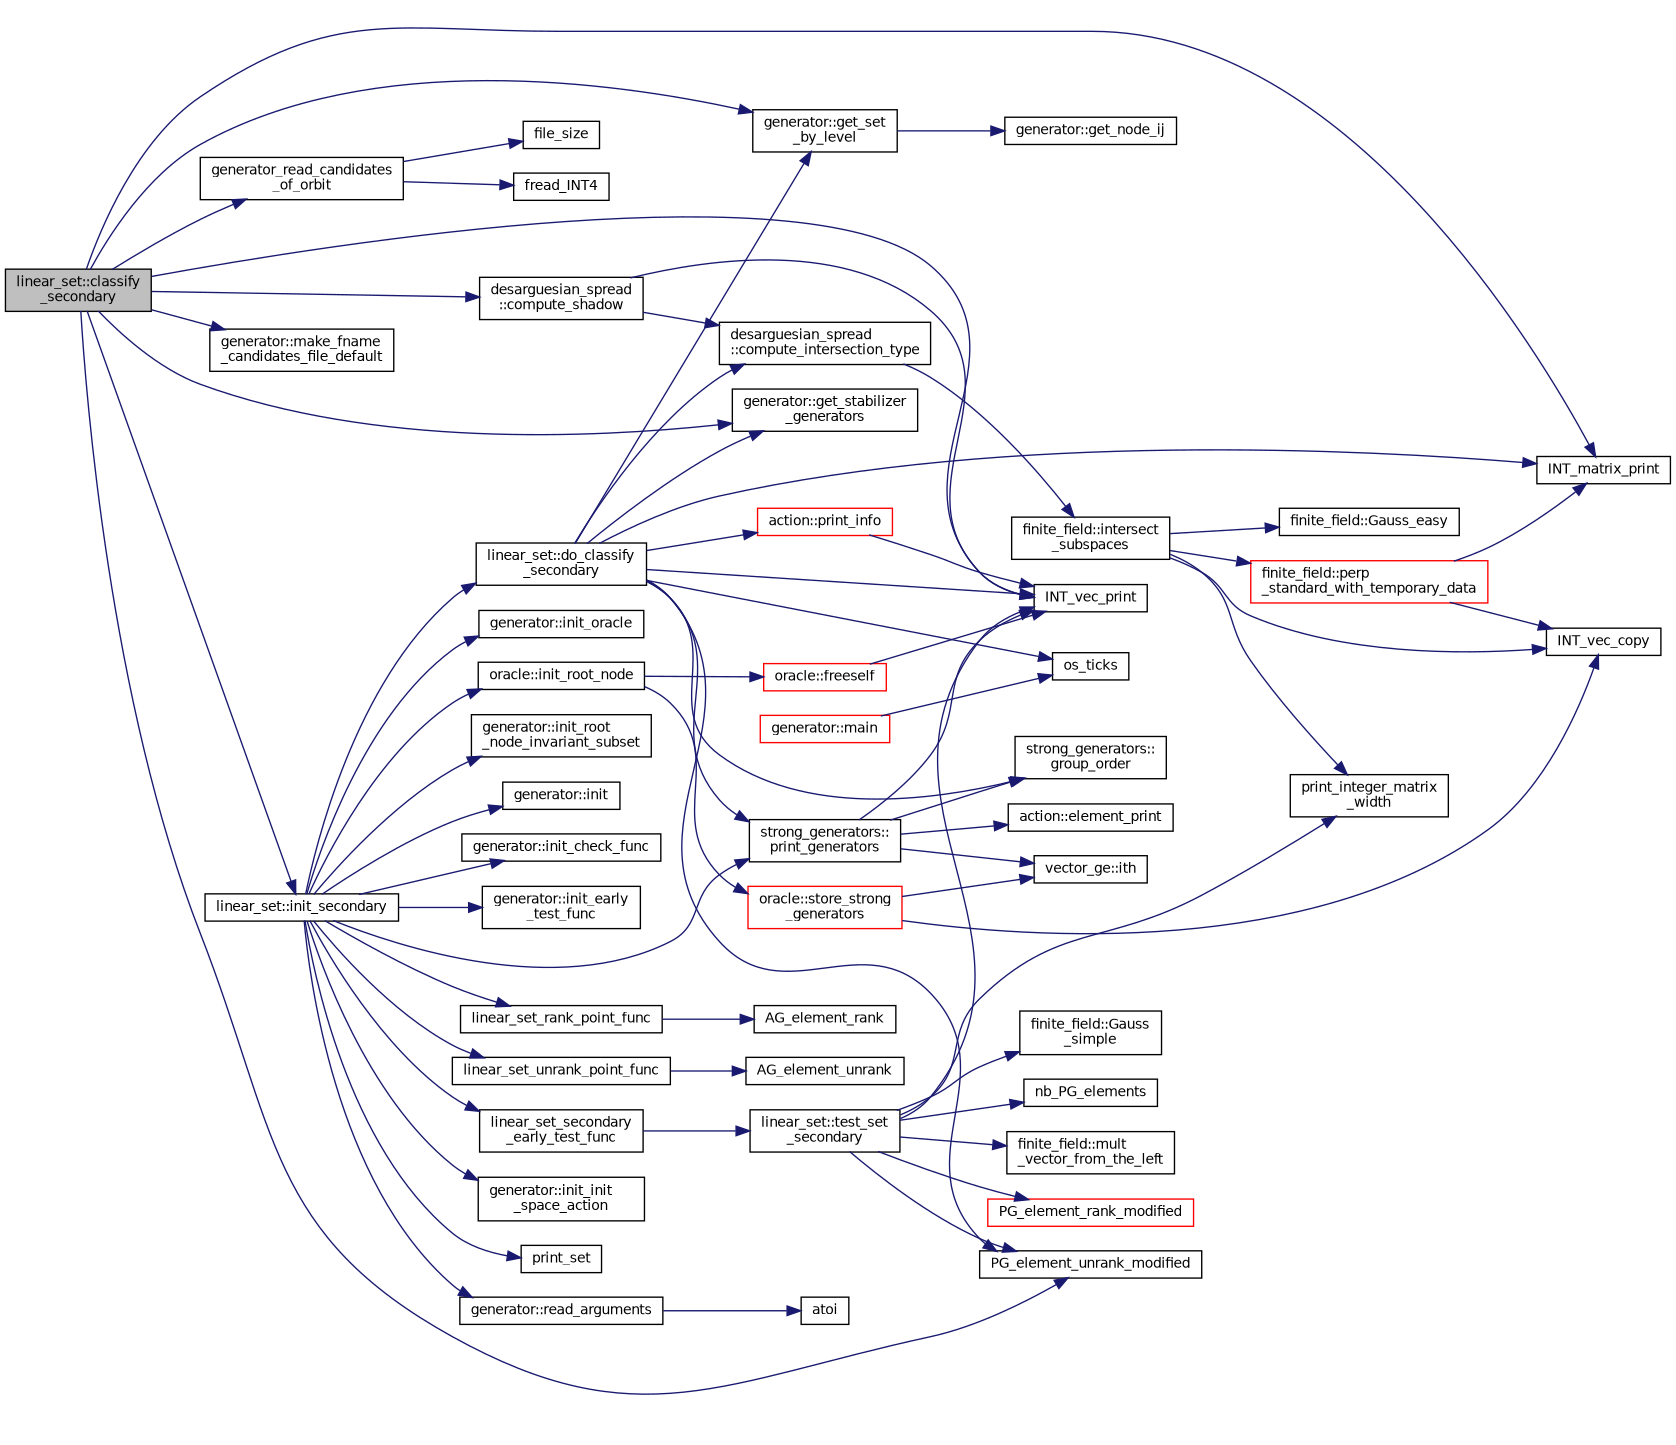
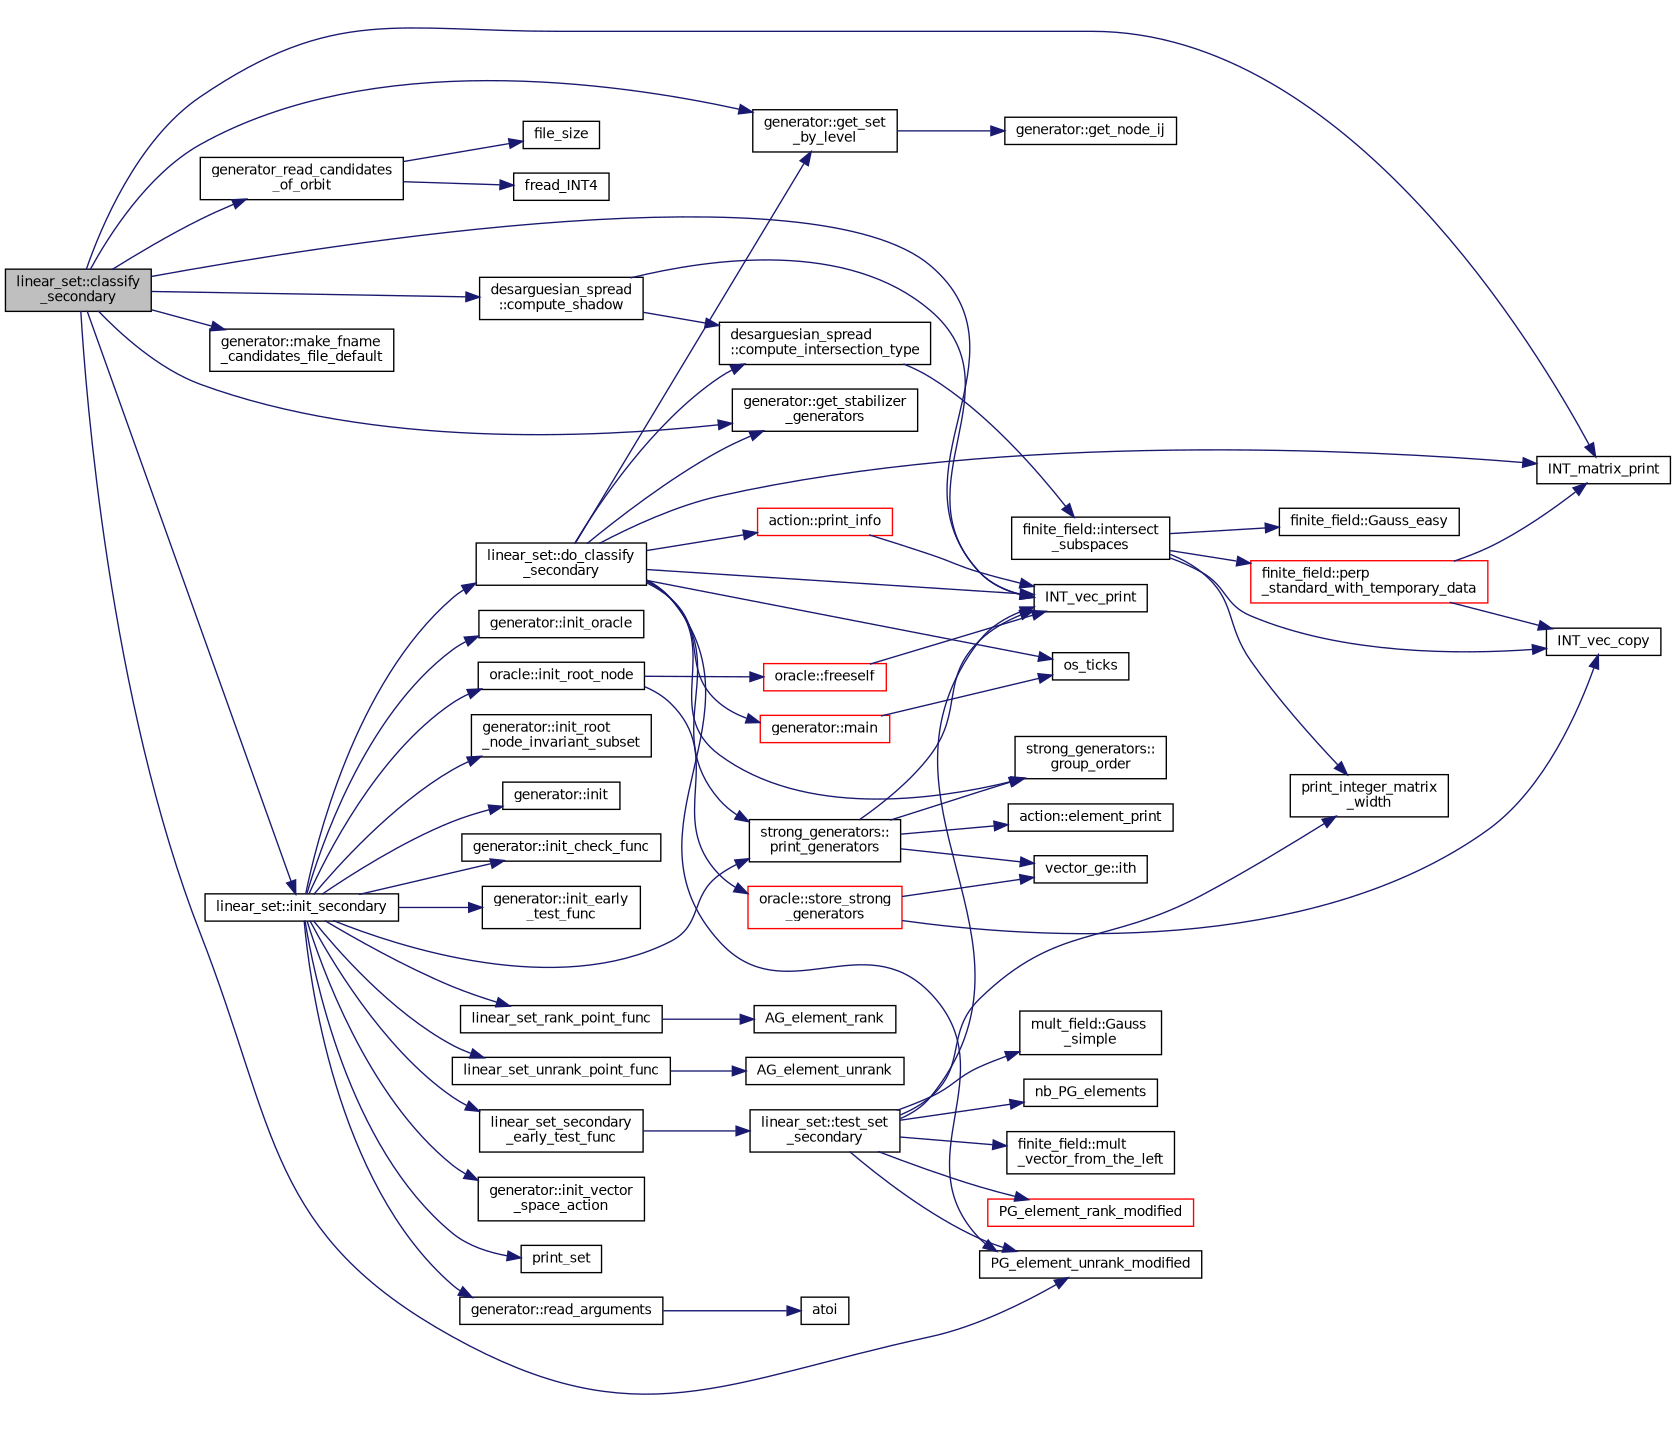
edge "linear_set::do_classify _secondary" -> "generator::main": added
node "finite_field::Gauss _simple": label "finite_field::Gauss _simple" -> "mult_field::Gauss _simple"
node "generator::init_init _space_action": label "generator::init_init _space_action" -> "generator::init_vector _space_action"
